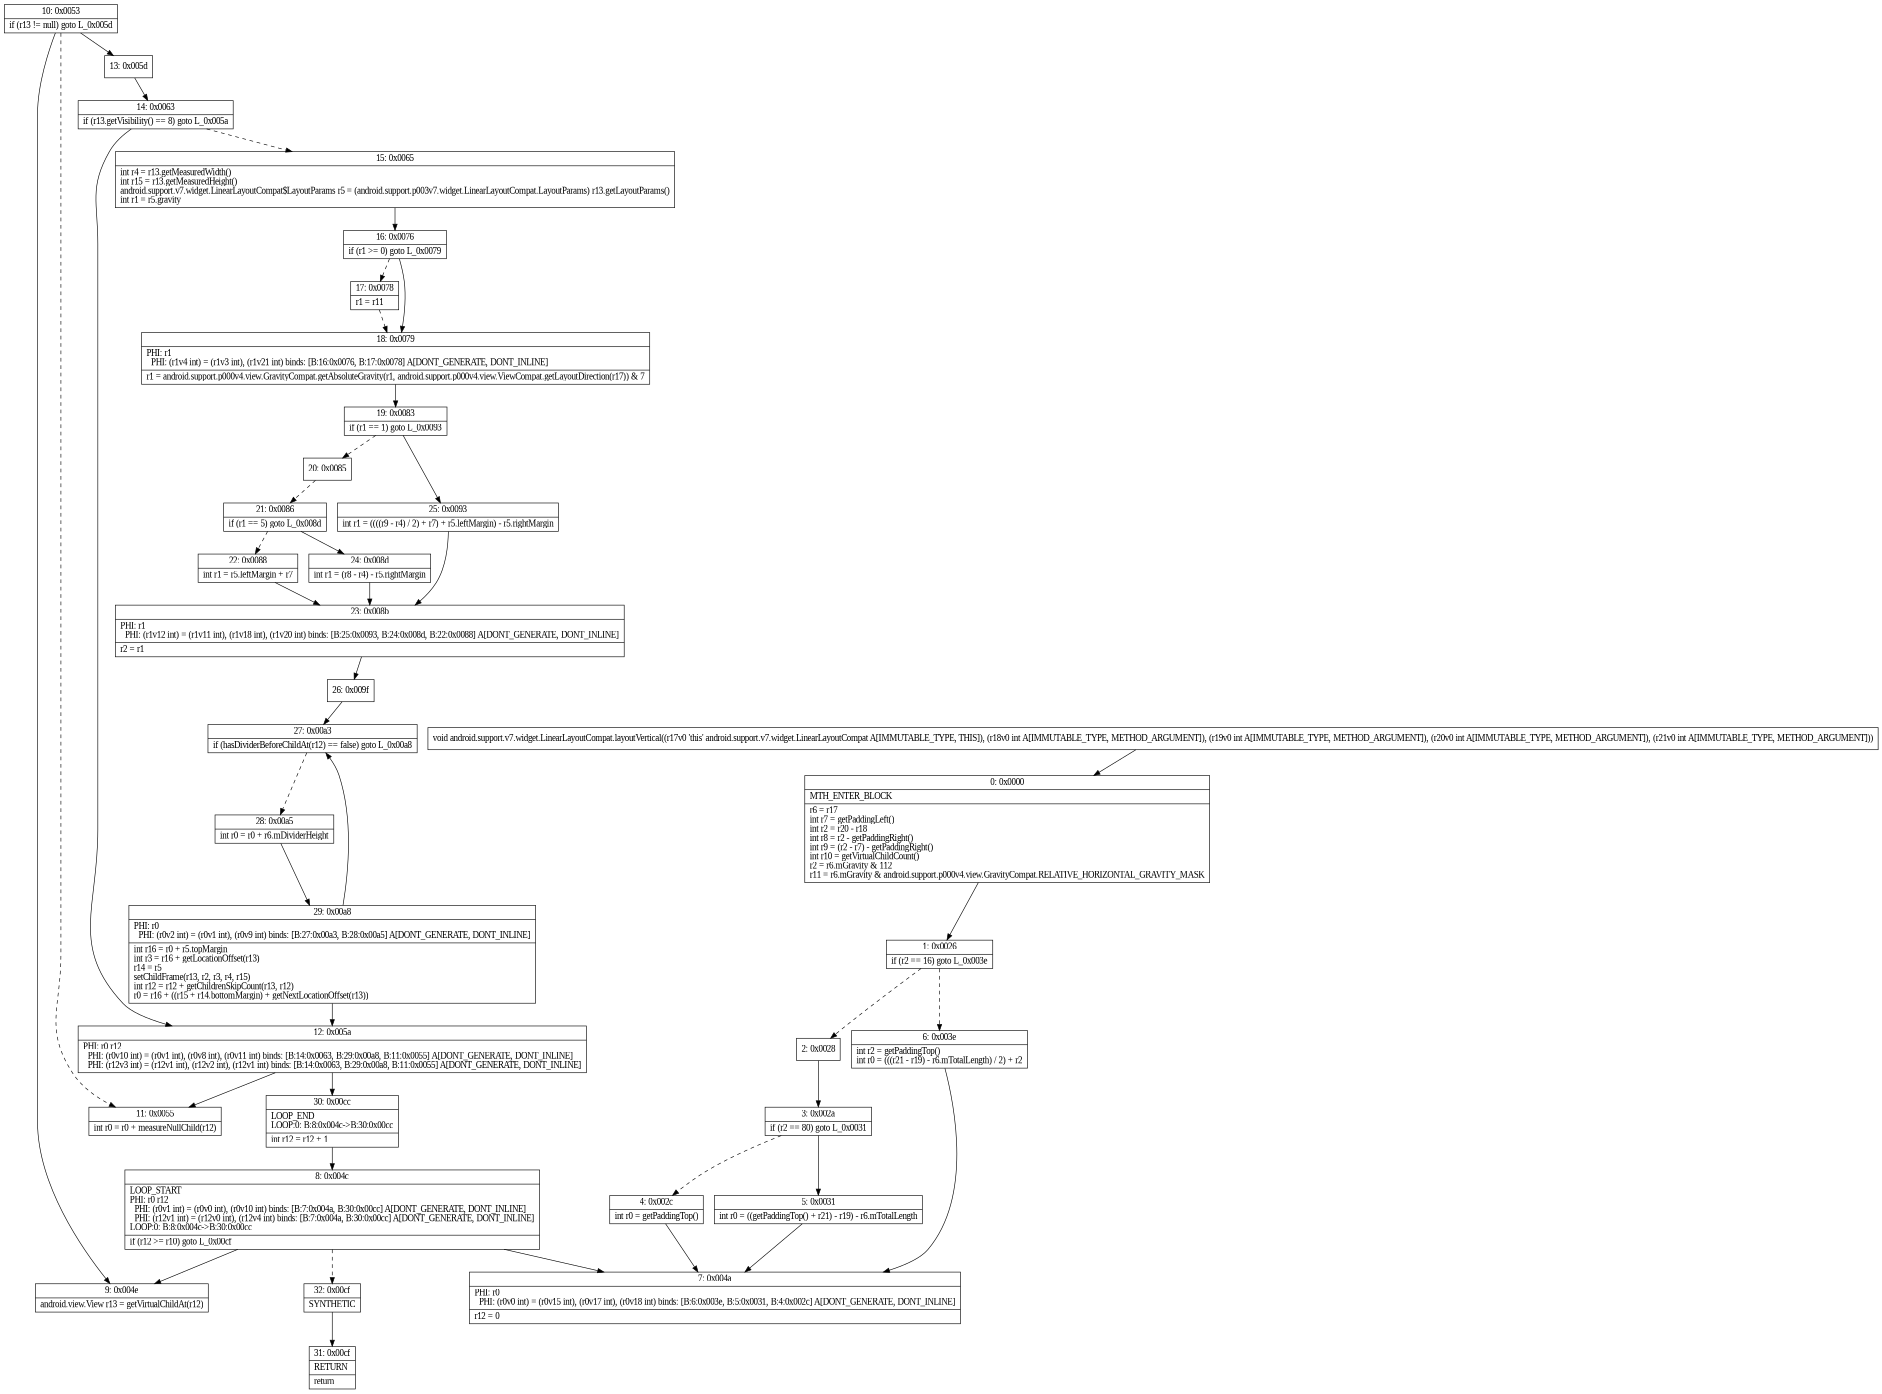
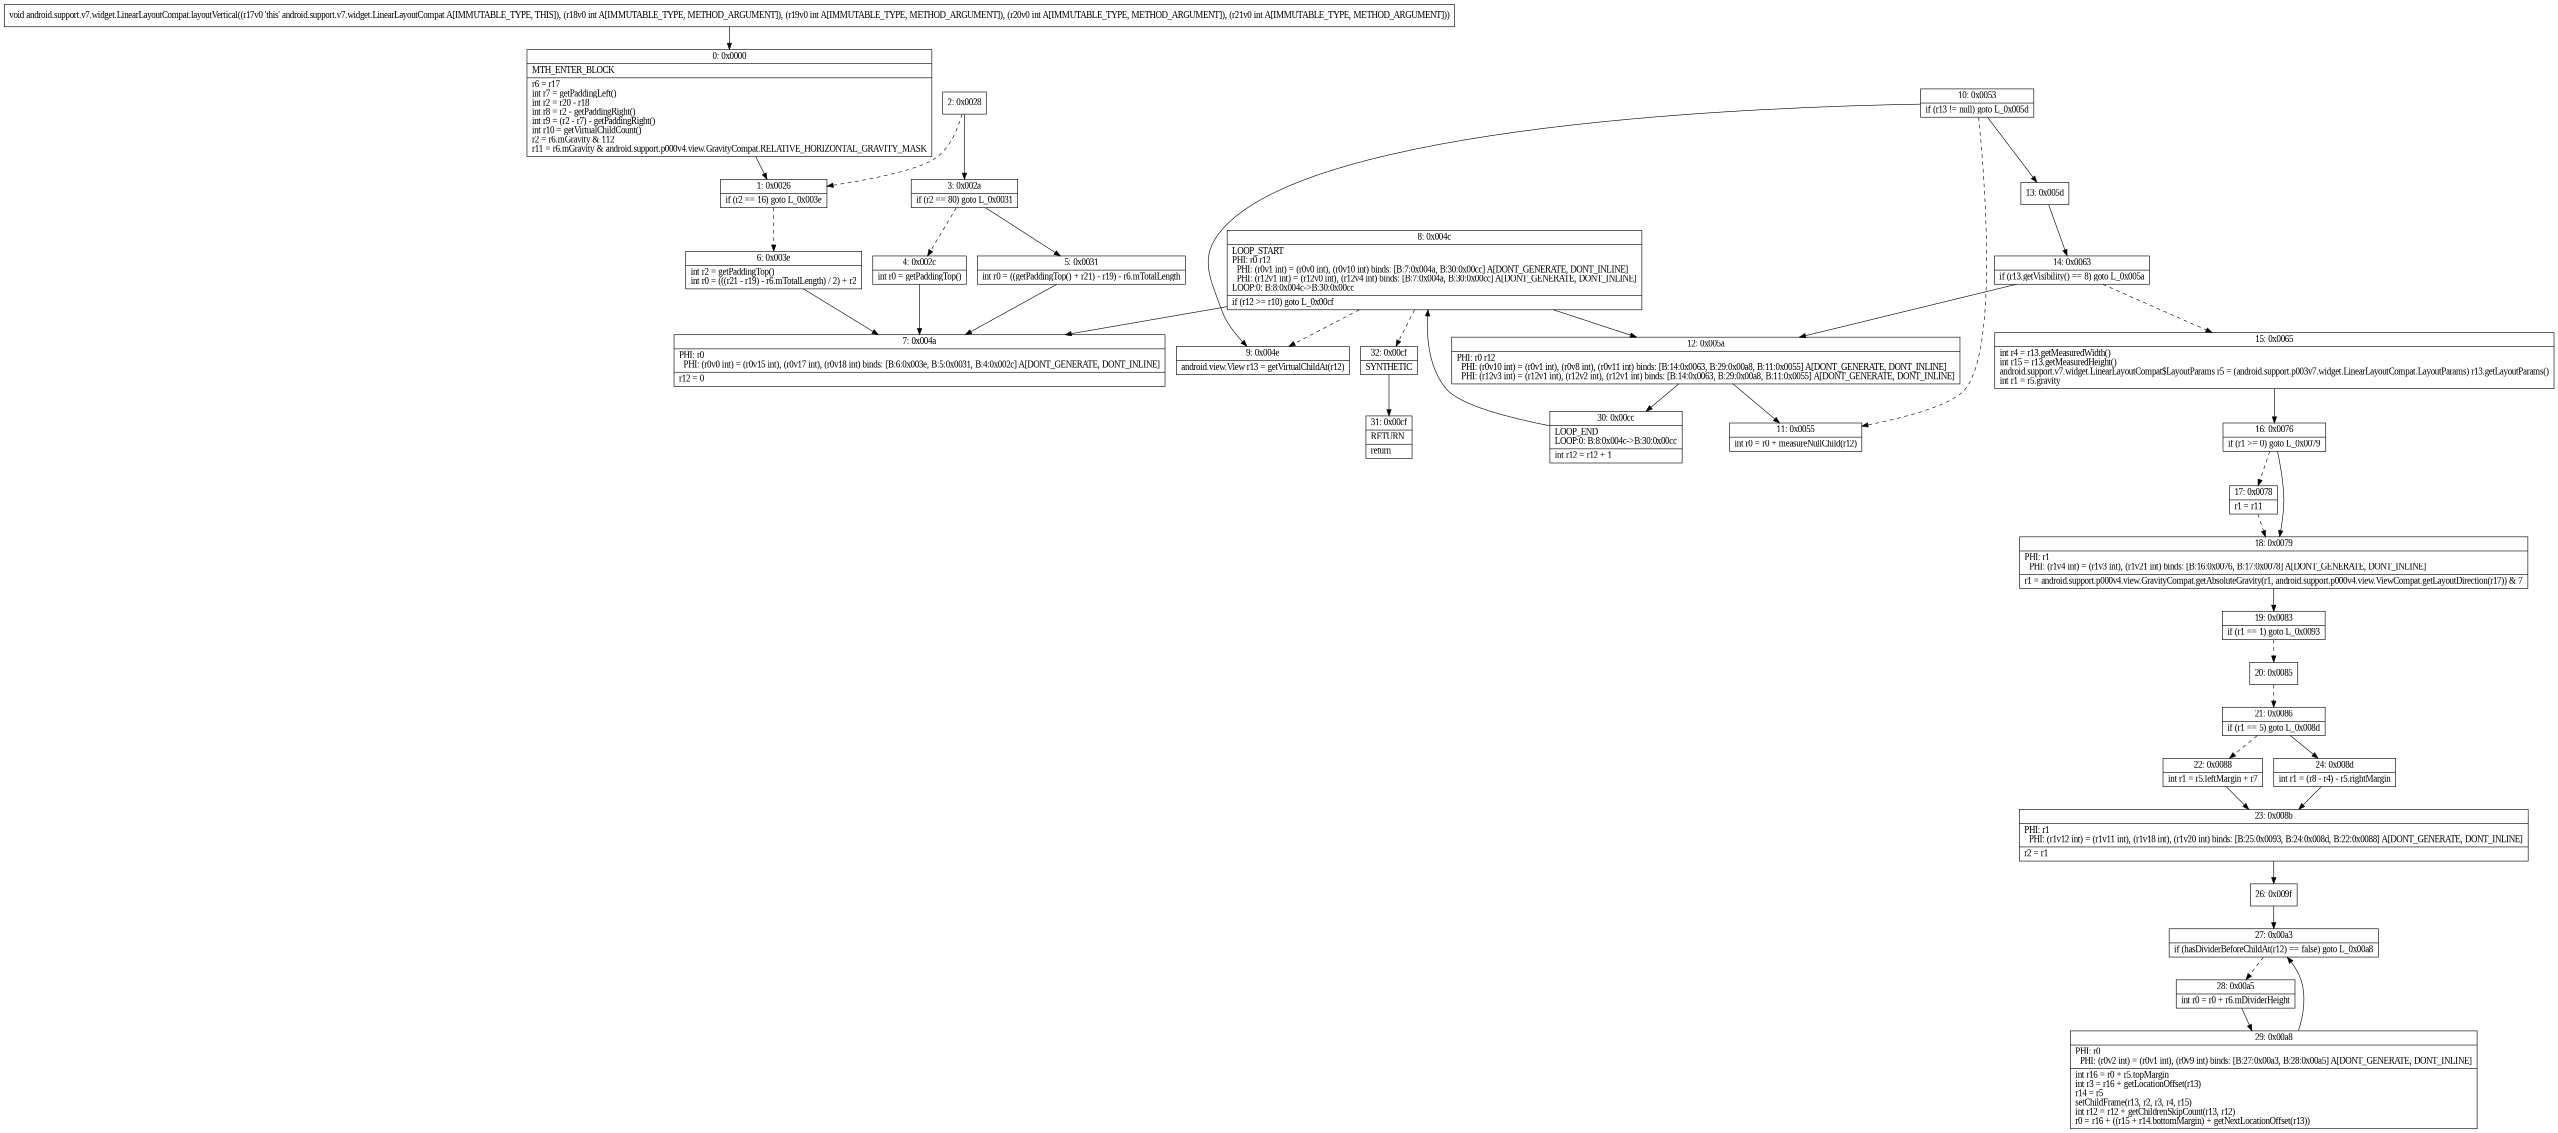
node "25: 0x0093": removed
edge "1: 0x0026" -> "2: 0x0028": reversed
edge "29: 0x00a8" -> "12: 0x005a": now "8: 0x004c" -> "12: 0x005a"
edge "8: 0x004c" -> "9: 0x004e": style solid -> dashed
